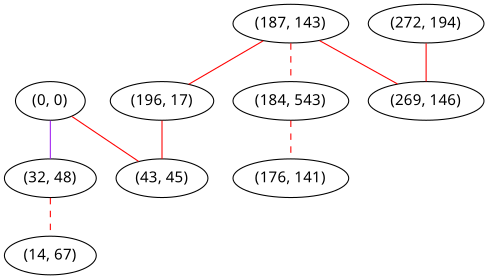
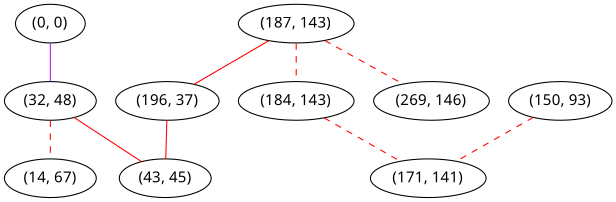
node "(272, 194)": removed
edge "(187, 143)" -- "(269, 146)": style solid -> dashed
node "(196, 17)": label "(196, 17)" -> "(196, 37)"
node "(184, 543)": label "(184, 543)" -> "(184, 143)"
node "(150, 93)": added
edge "(0, 0)" -- "(43, 45)": now "(32, 48)" -- "(43, 45)"
node "(176, 141)": label "(176, 141)" -> "(171, 141)"
